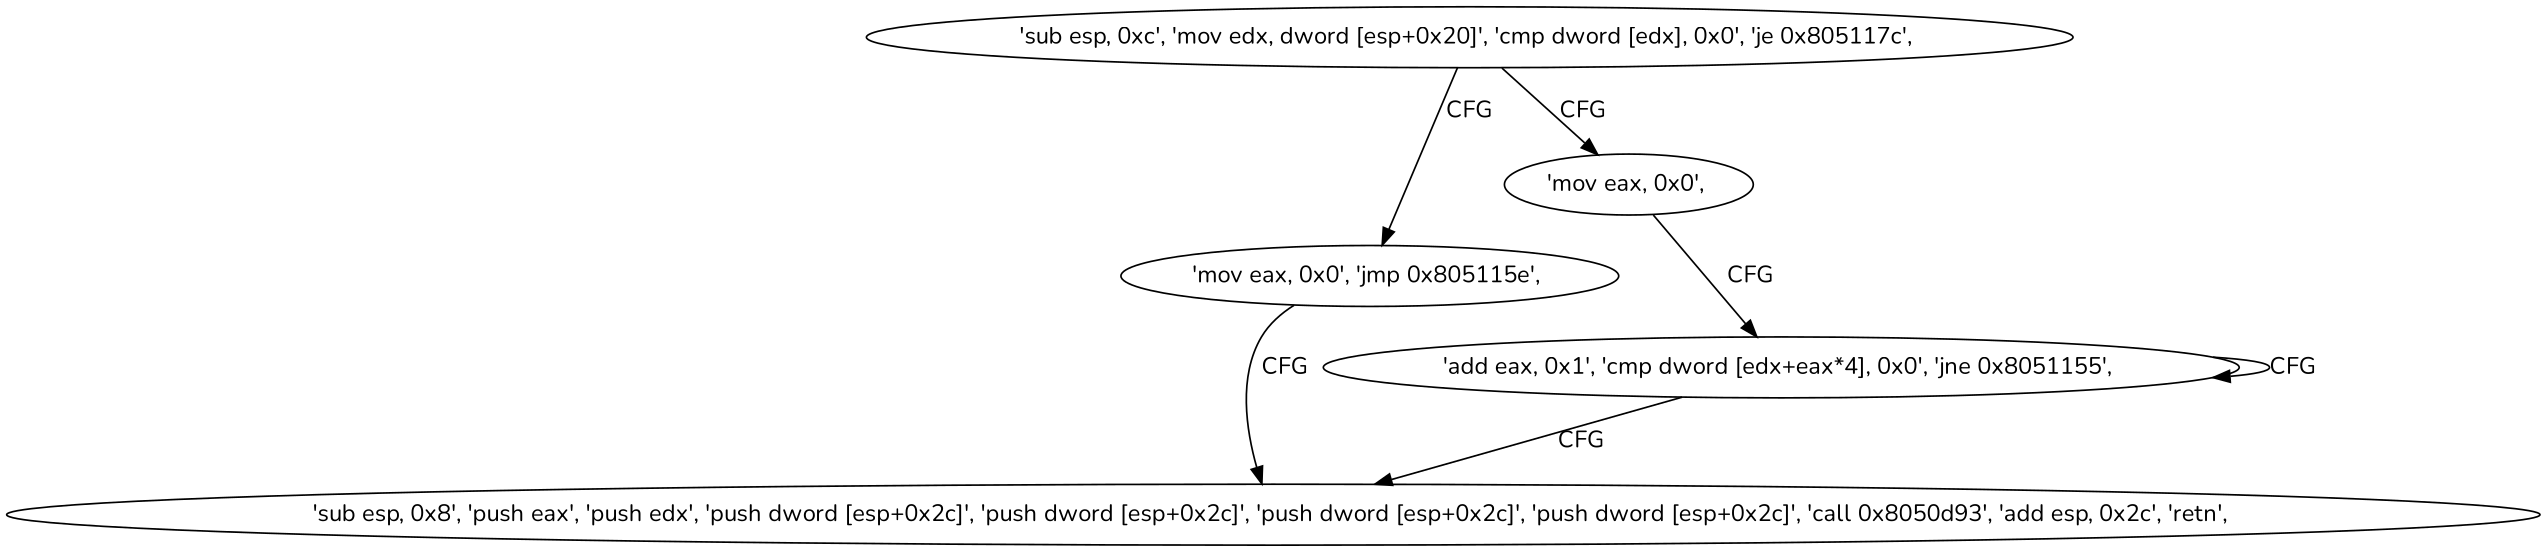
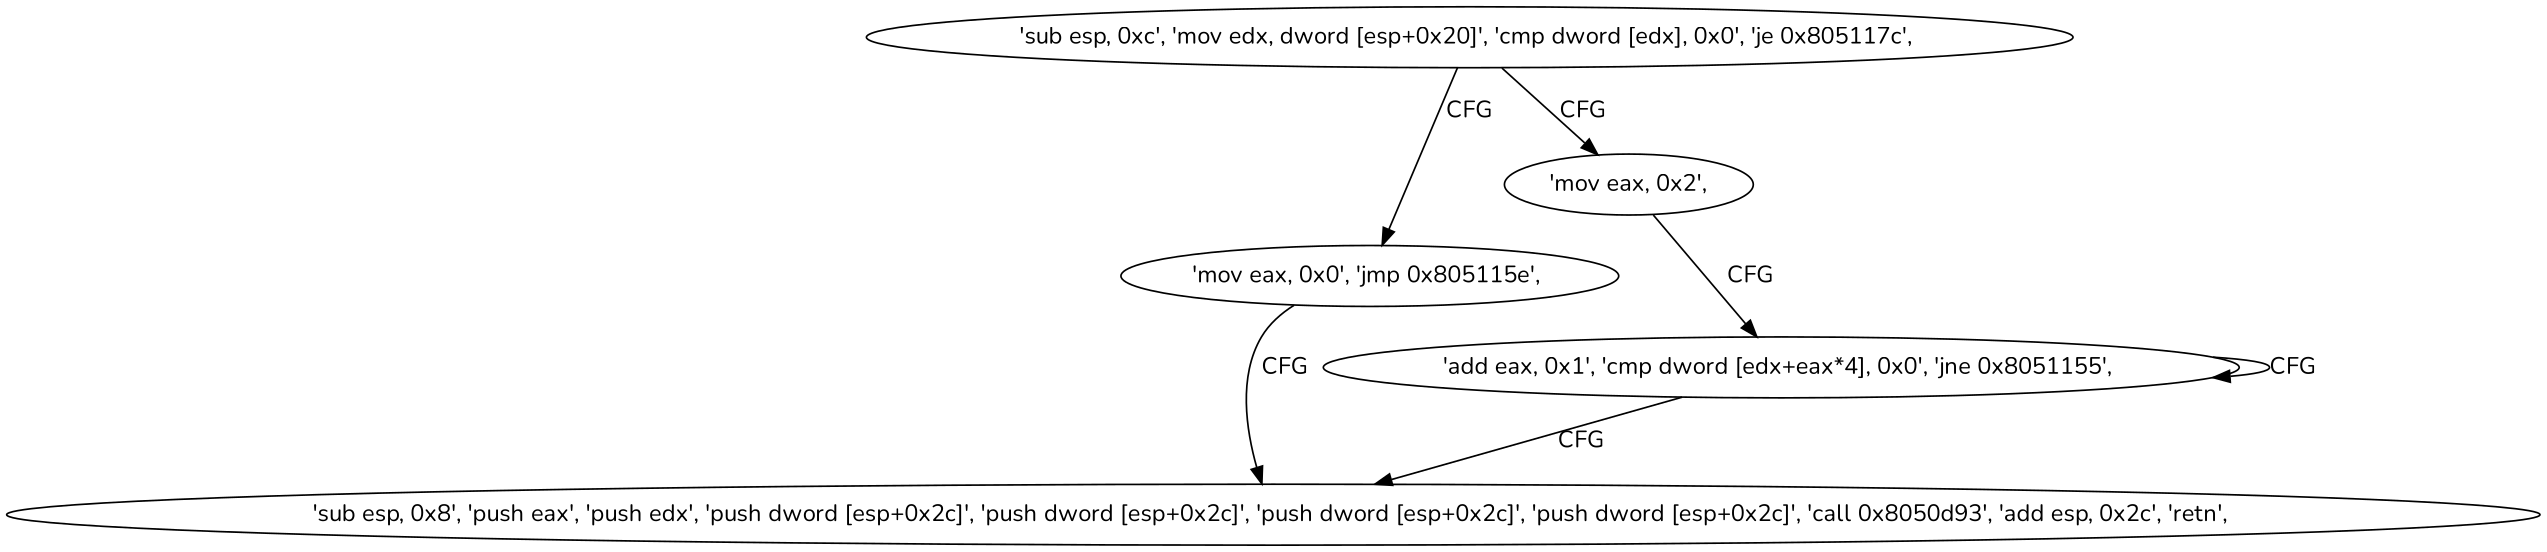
node "'mov eax, 0x0',": label "'mov eax, 0x0'," -> "'mov eax, 0x2',"
